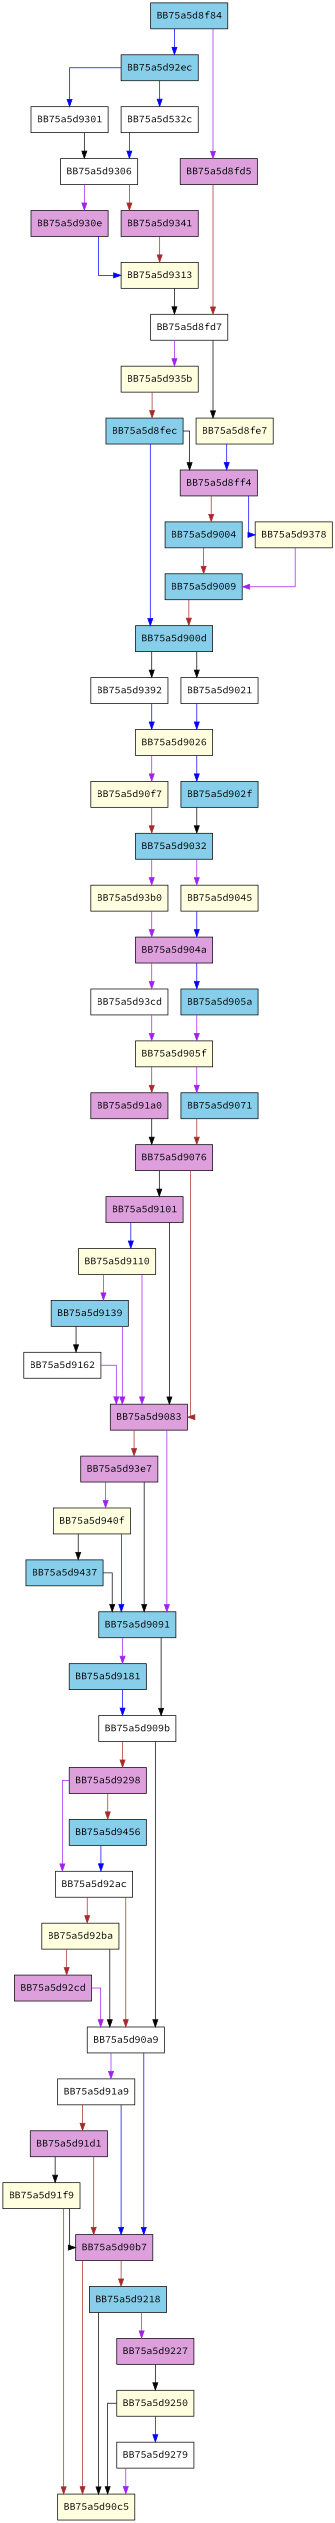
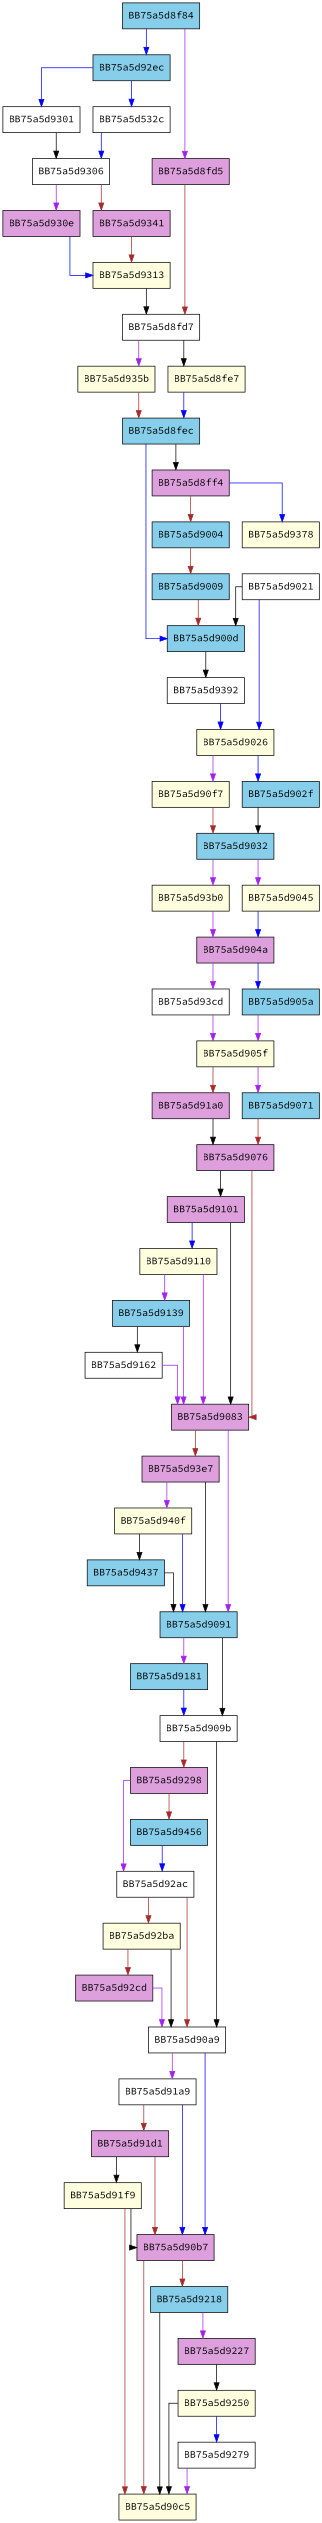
edge "BB75a5d8fe7" -> "BB75a5d8ff4": now "BB75a5d8fe7" -> "BB75a5d8fec"
edge "BB75a5d9378" -> "BB75a5d9009": removed
edge "BB75a5d900d" -> "BB75a5d9021": reversed
